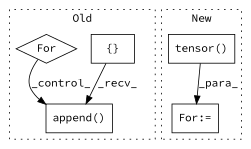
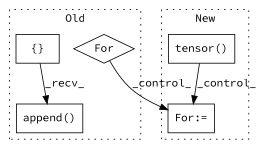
edge "For" -> "append()": now "For" -> "For:="
edge "tensor()" -> "For:=": label "_para_" -> "_control_"
